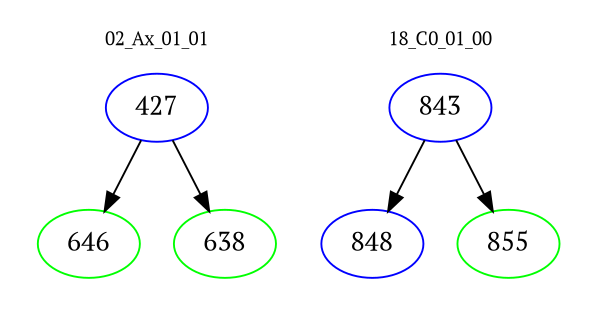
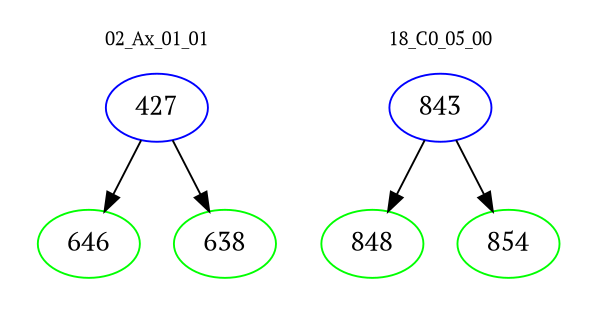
cluster "18_C0_01_00": label "18_C0_01_00" -> "18_C0_05_00"
node "848": color blue -> green
node "855": label "855" -> "854"
